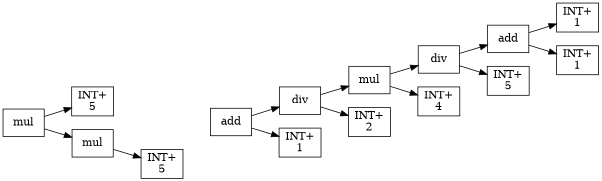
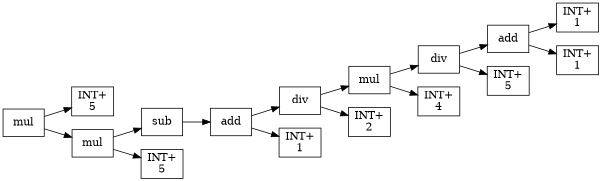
node "sub": added
